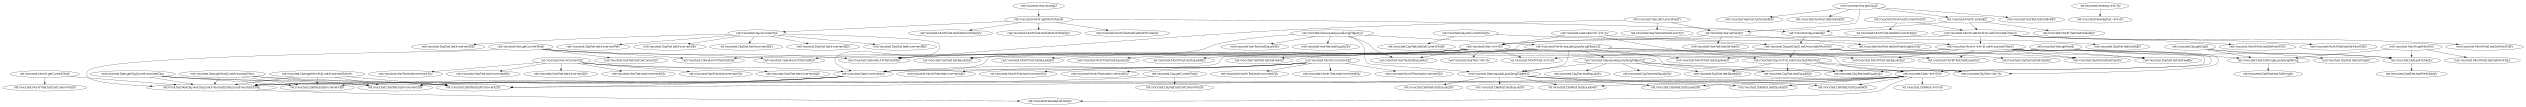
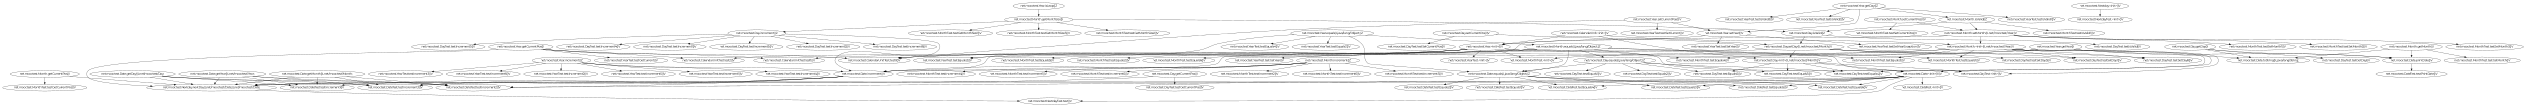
node "net.mooctest.MonthTest.testIsValid2()V": label "net.mooctest.MonthTest.testIsValid2()V" -> "net.mooctest.MonthTest.testIsValid1()V"
node "net.mooctest.YearTest.testEquals1()V": removed
node "net.mooctest.DateTest.testToString()V": removed
